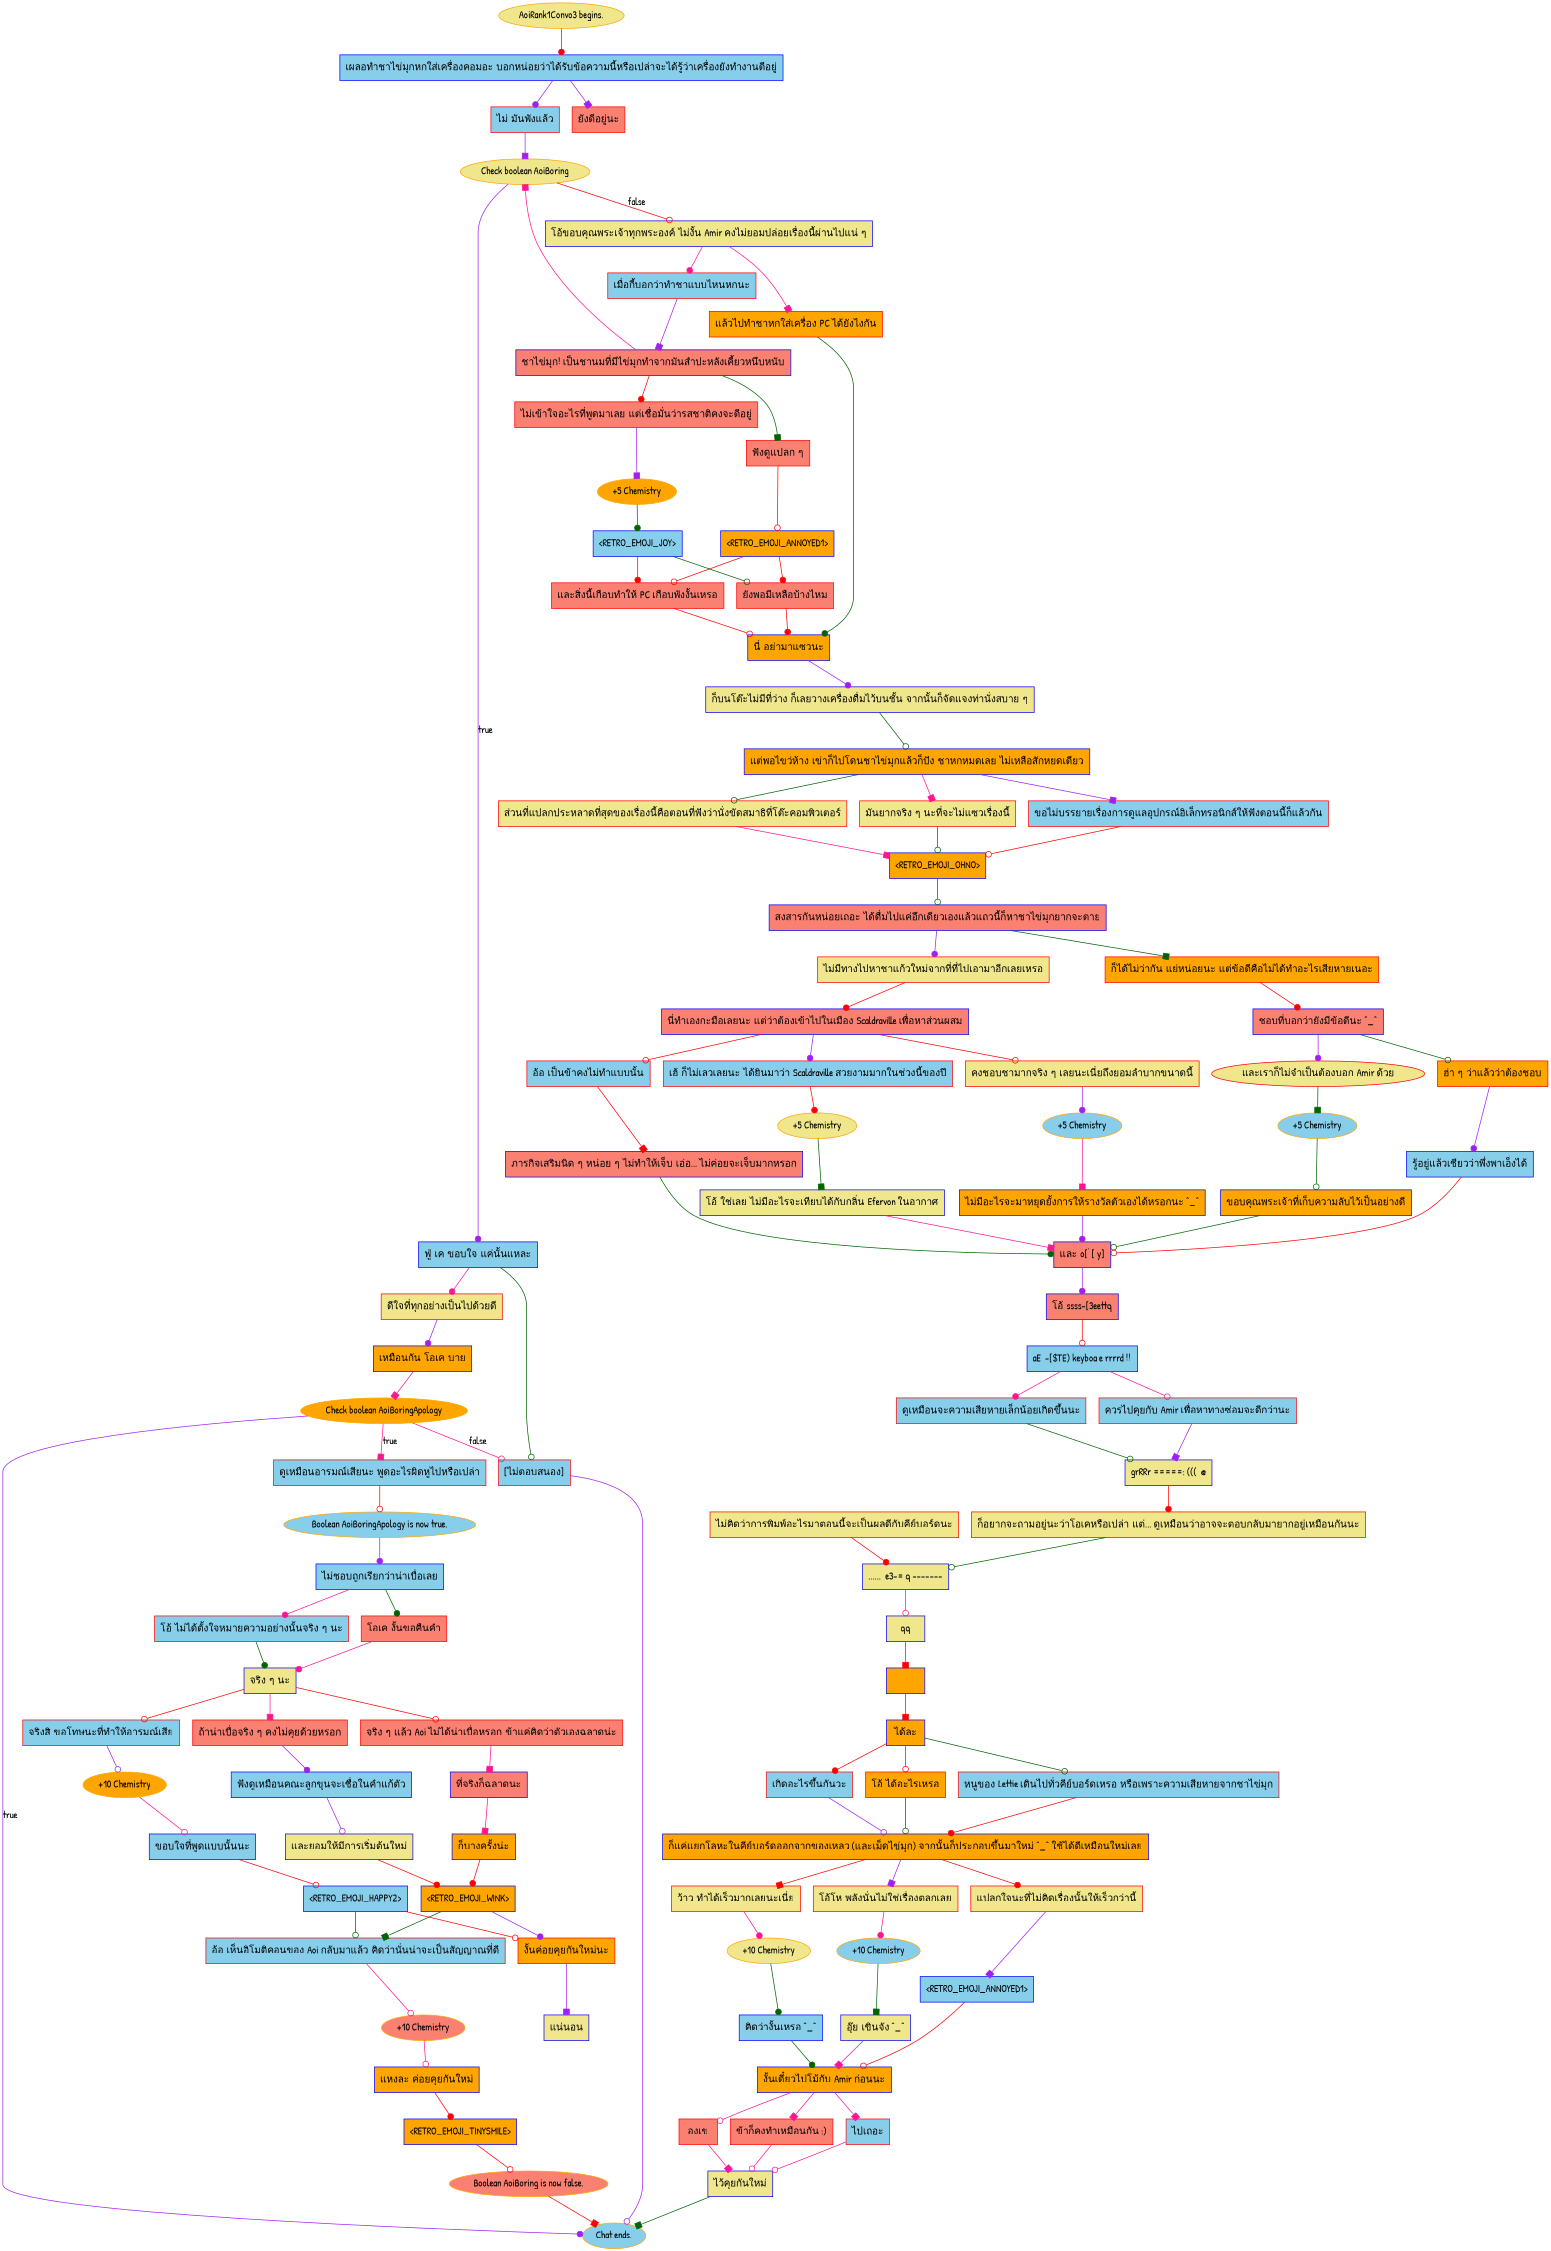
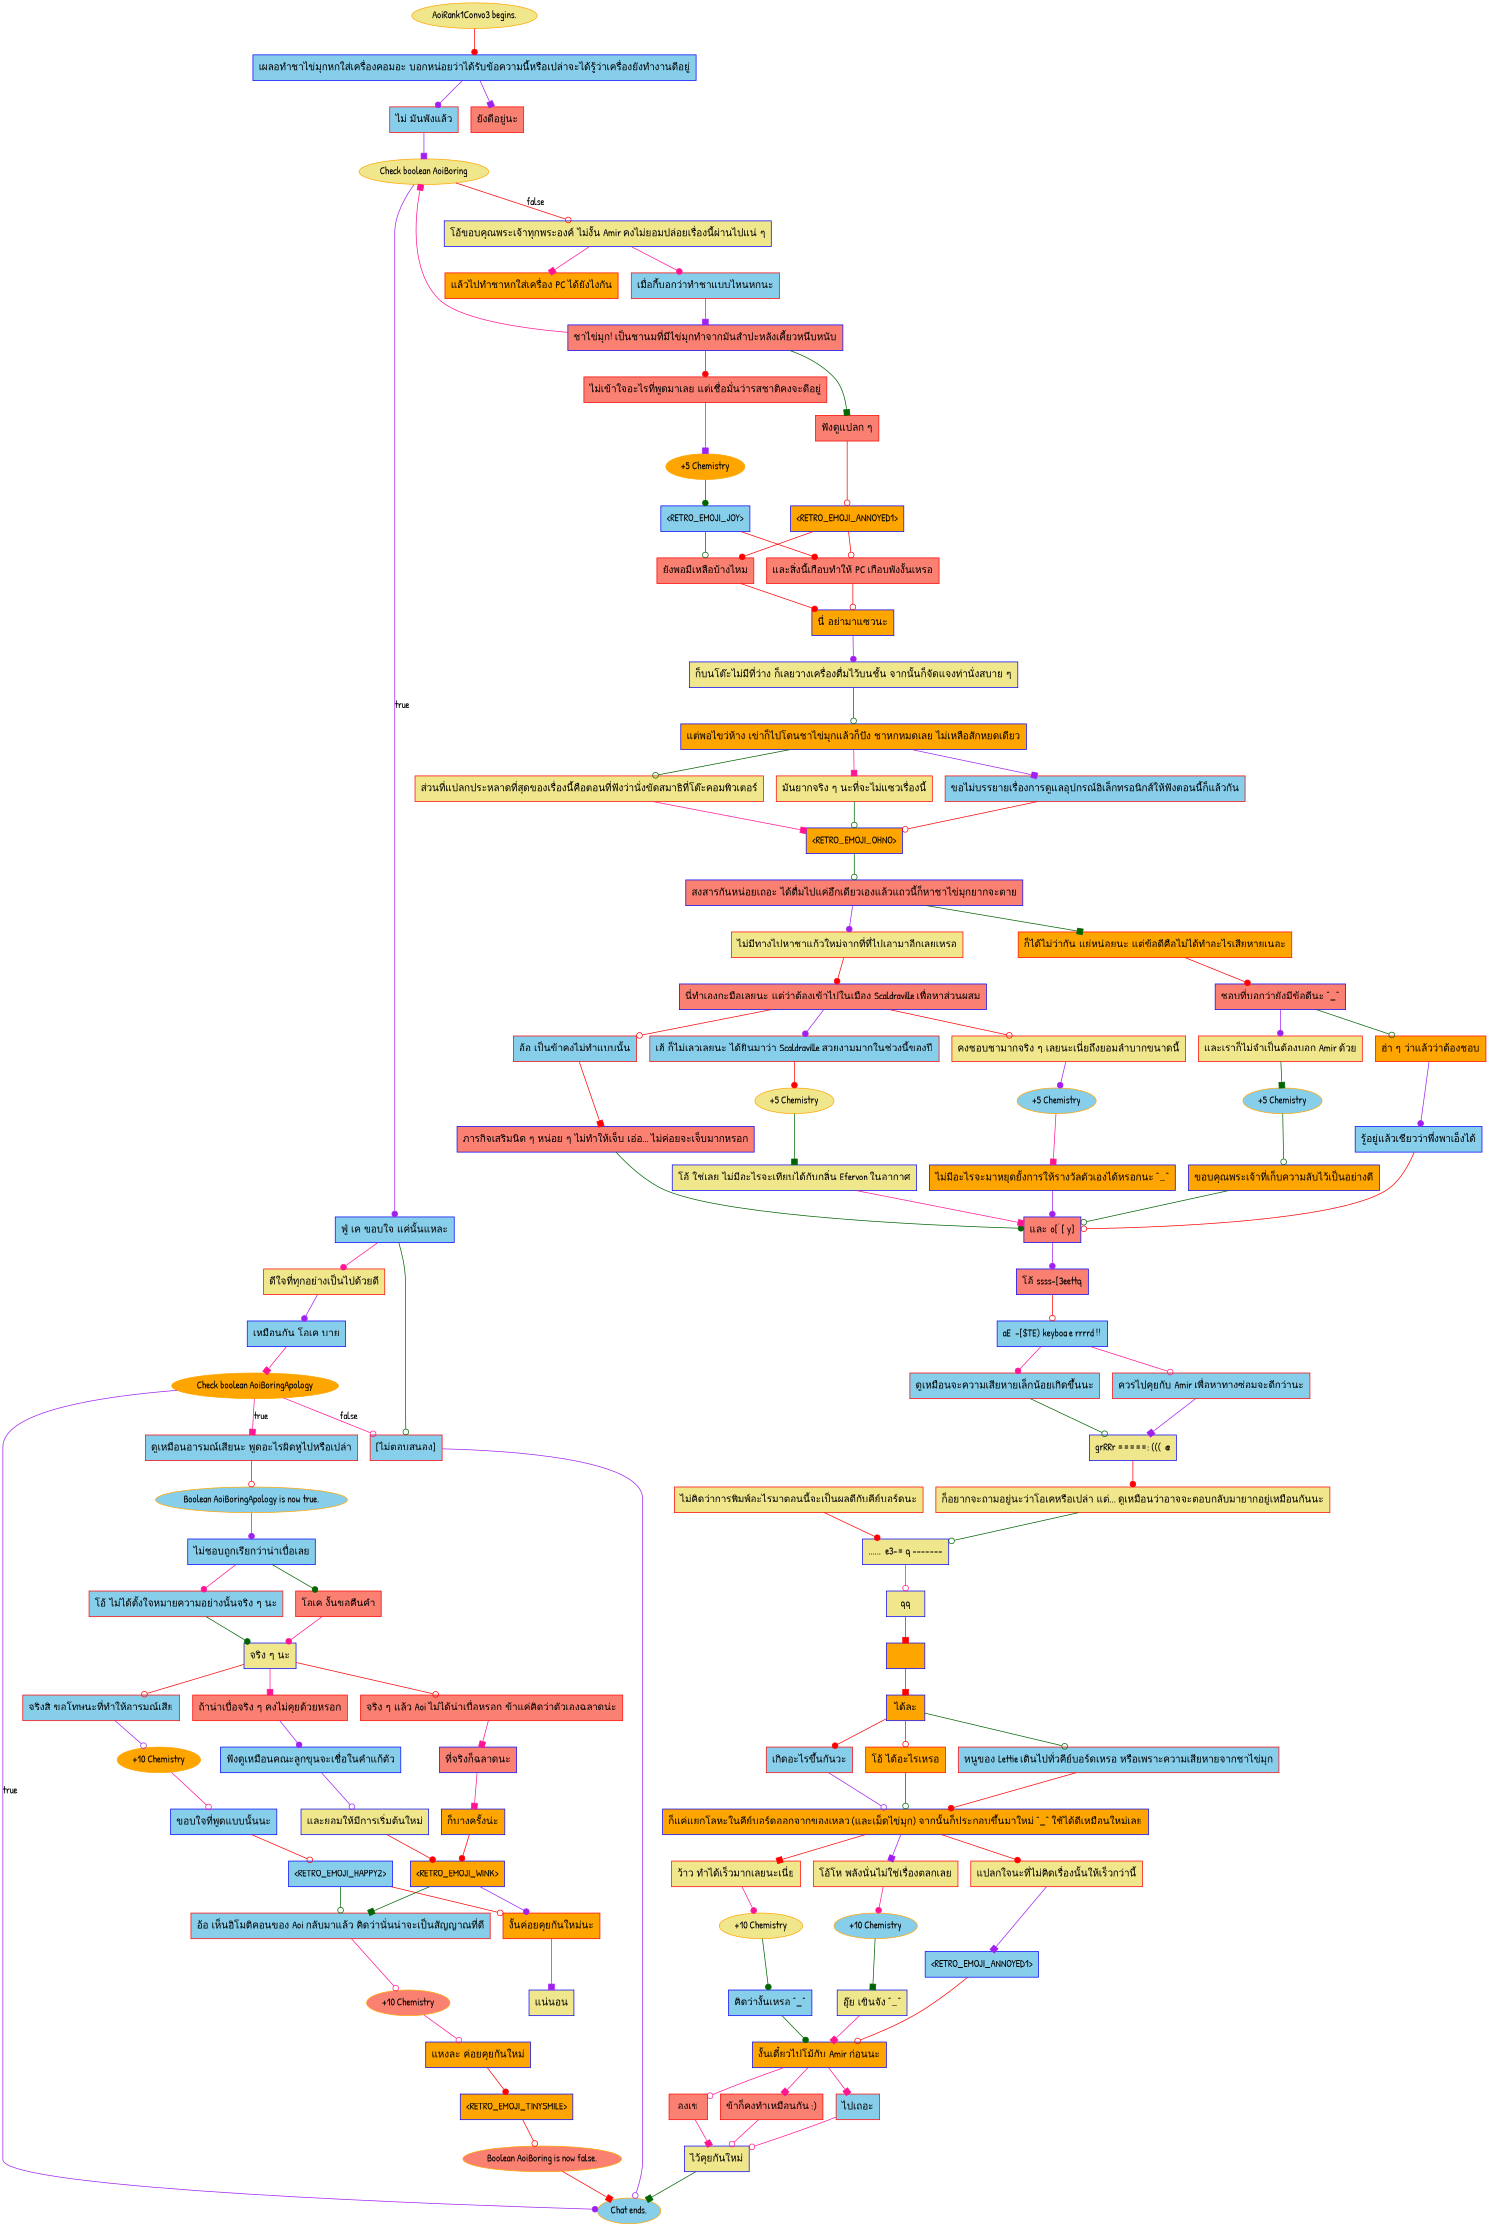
edge "แล้วไปทำชาหกใส่เครื่อง PC ได้ยังไงกัน" -> "นี่ อย่ามาแซวนะ": removed
node "และเราก็ไม่จำเป็นต้องบอก Amir ด้วย": shape ellipse -> box
node "เหมือนกัน โอเค บาย": fillcolor orange -> skyblue
